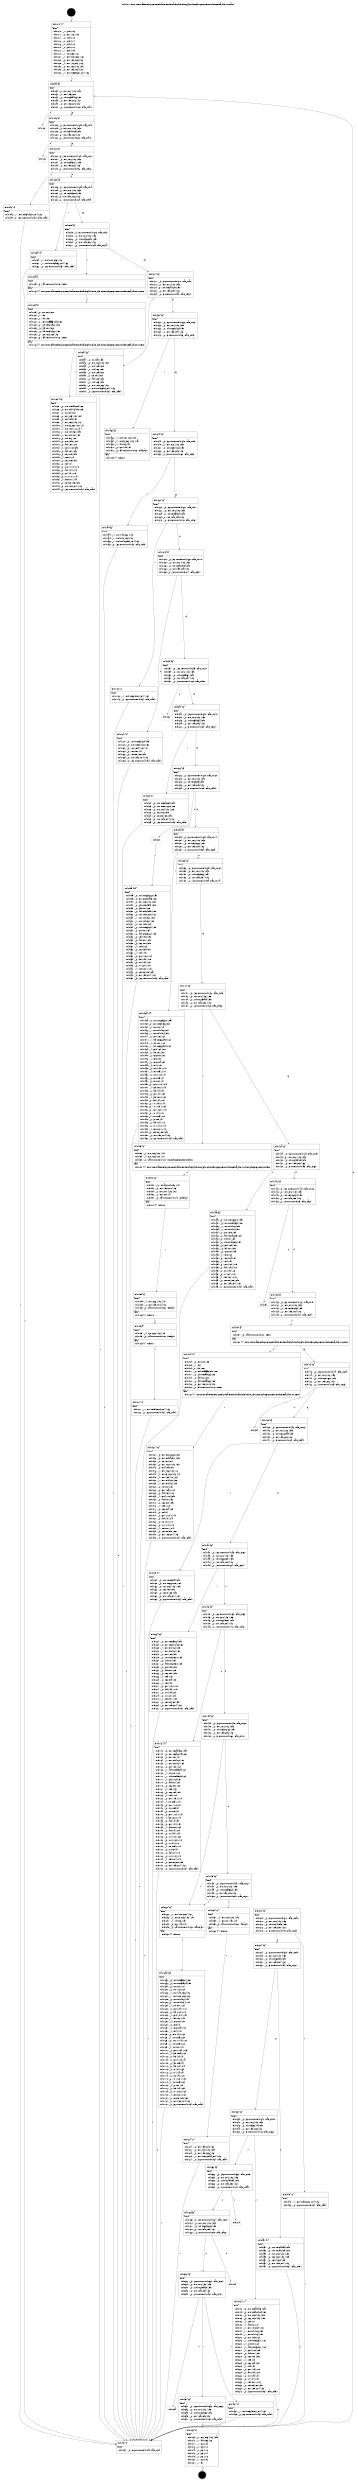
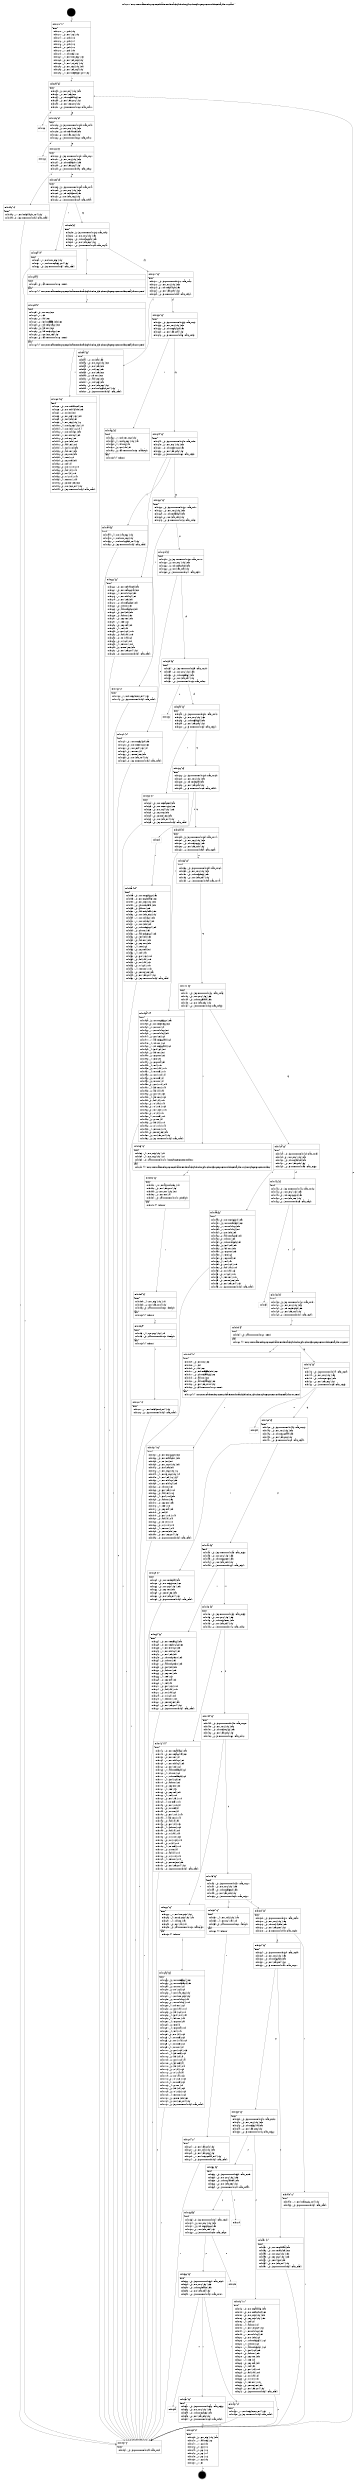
node "0x401862 [88]": added
edge "0x4014f2 [25]" -> "0x40168c [23]": now "0x4014f2 [25]" -> "0x40150b [25]"
